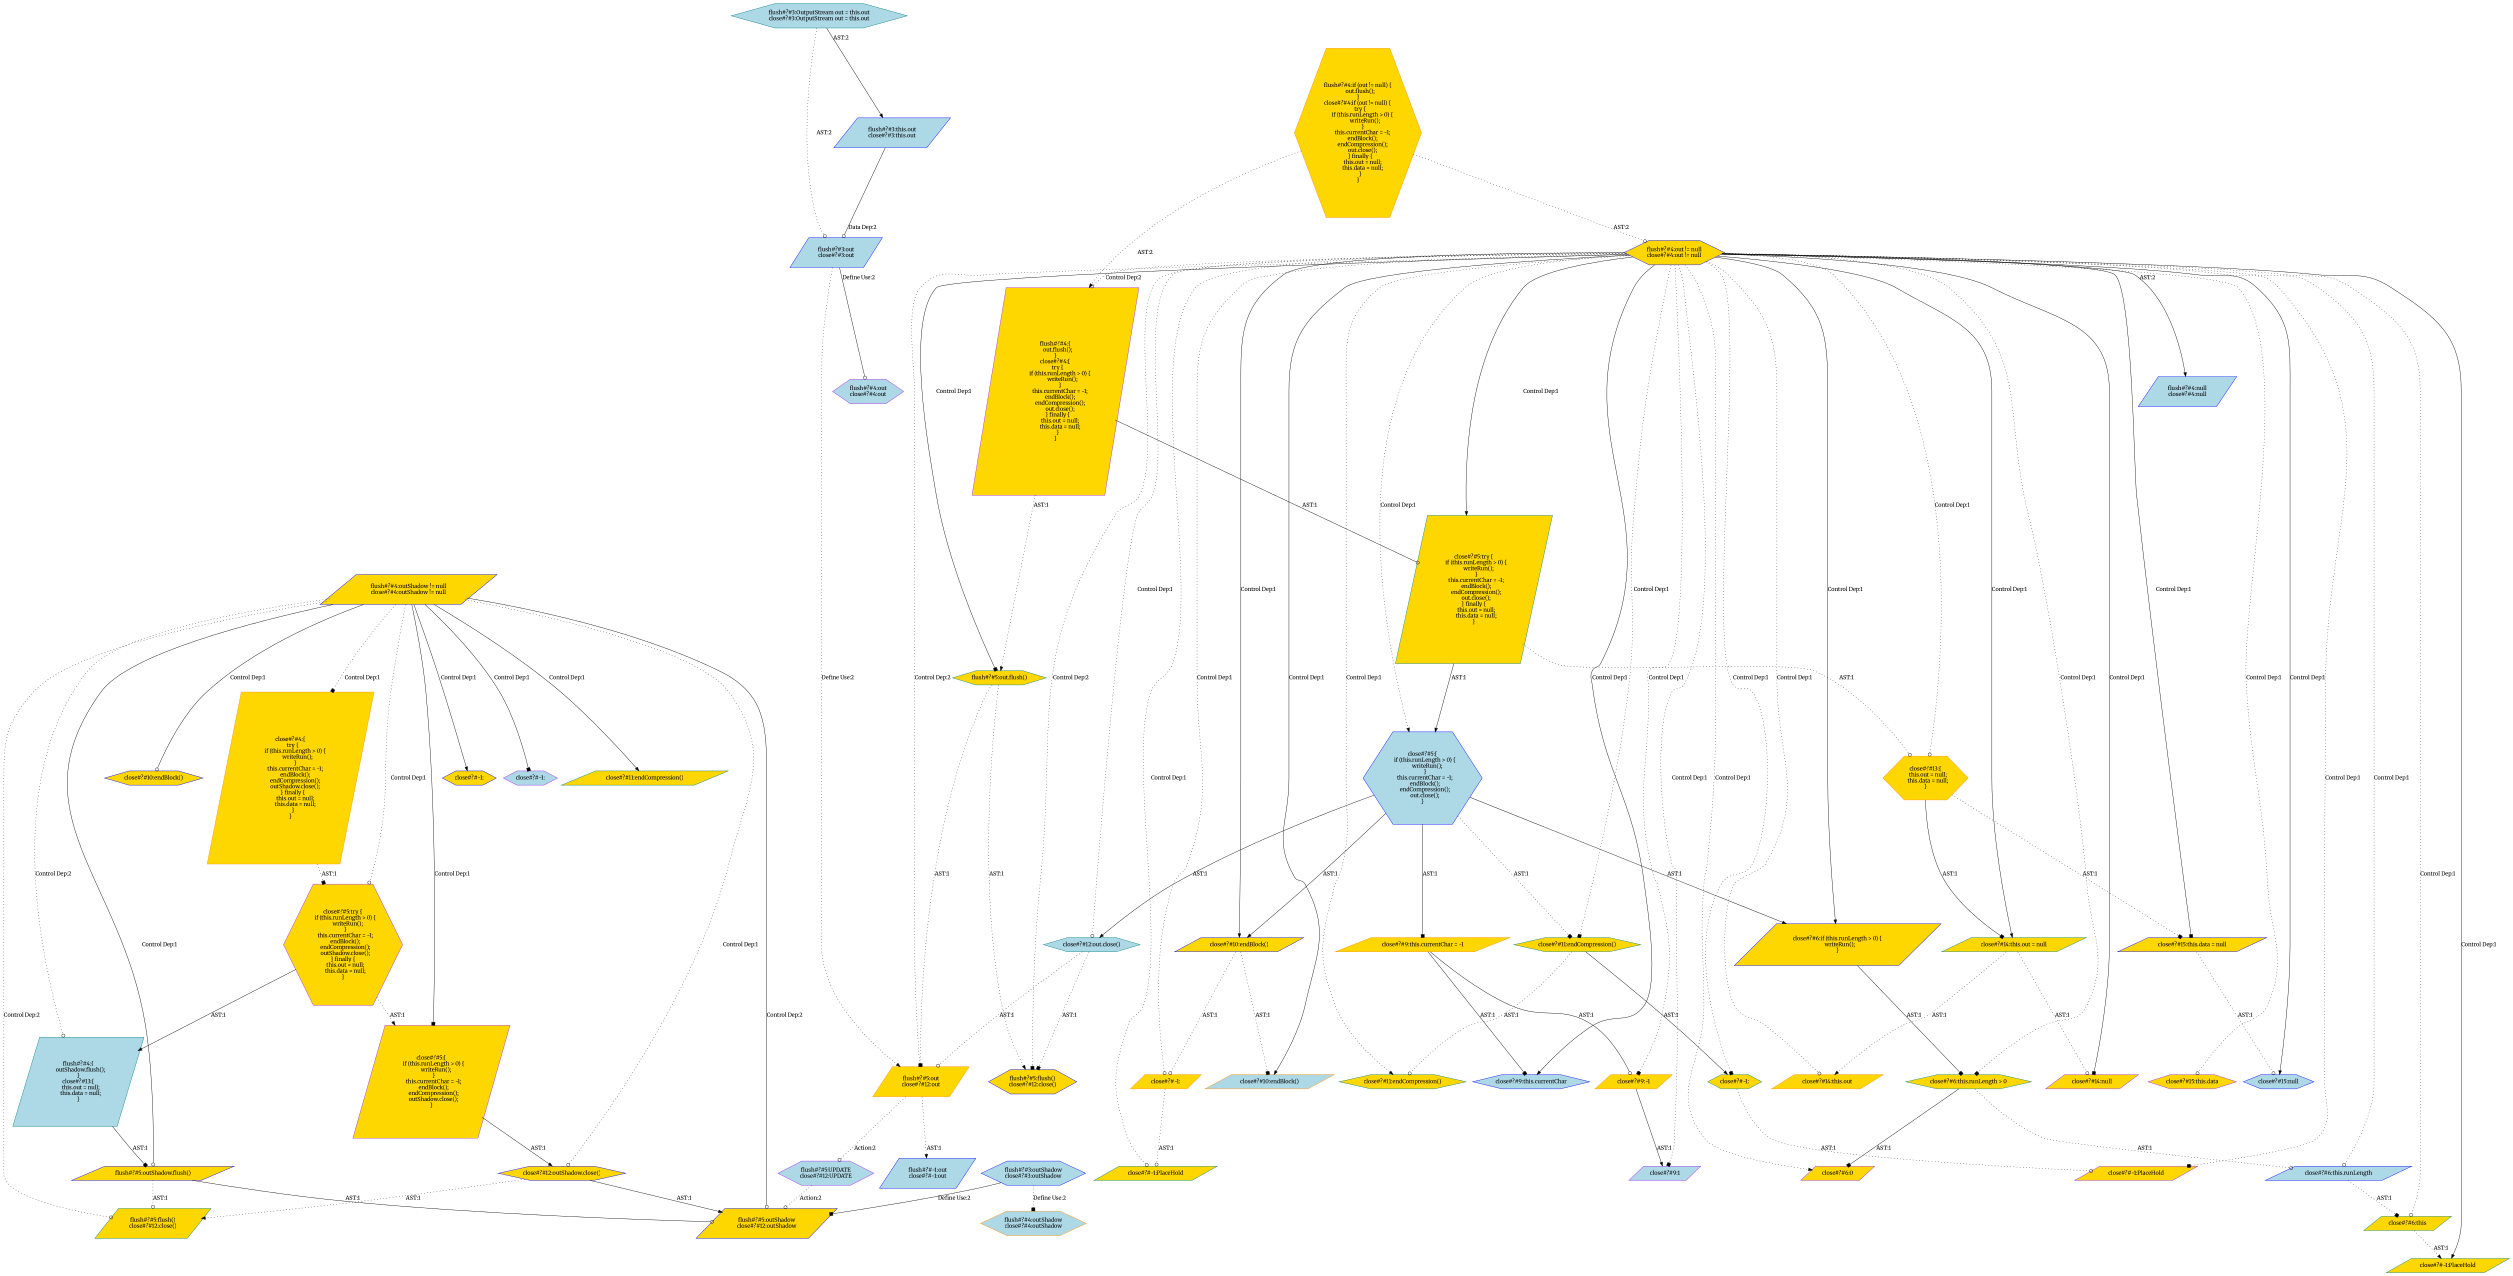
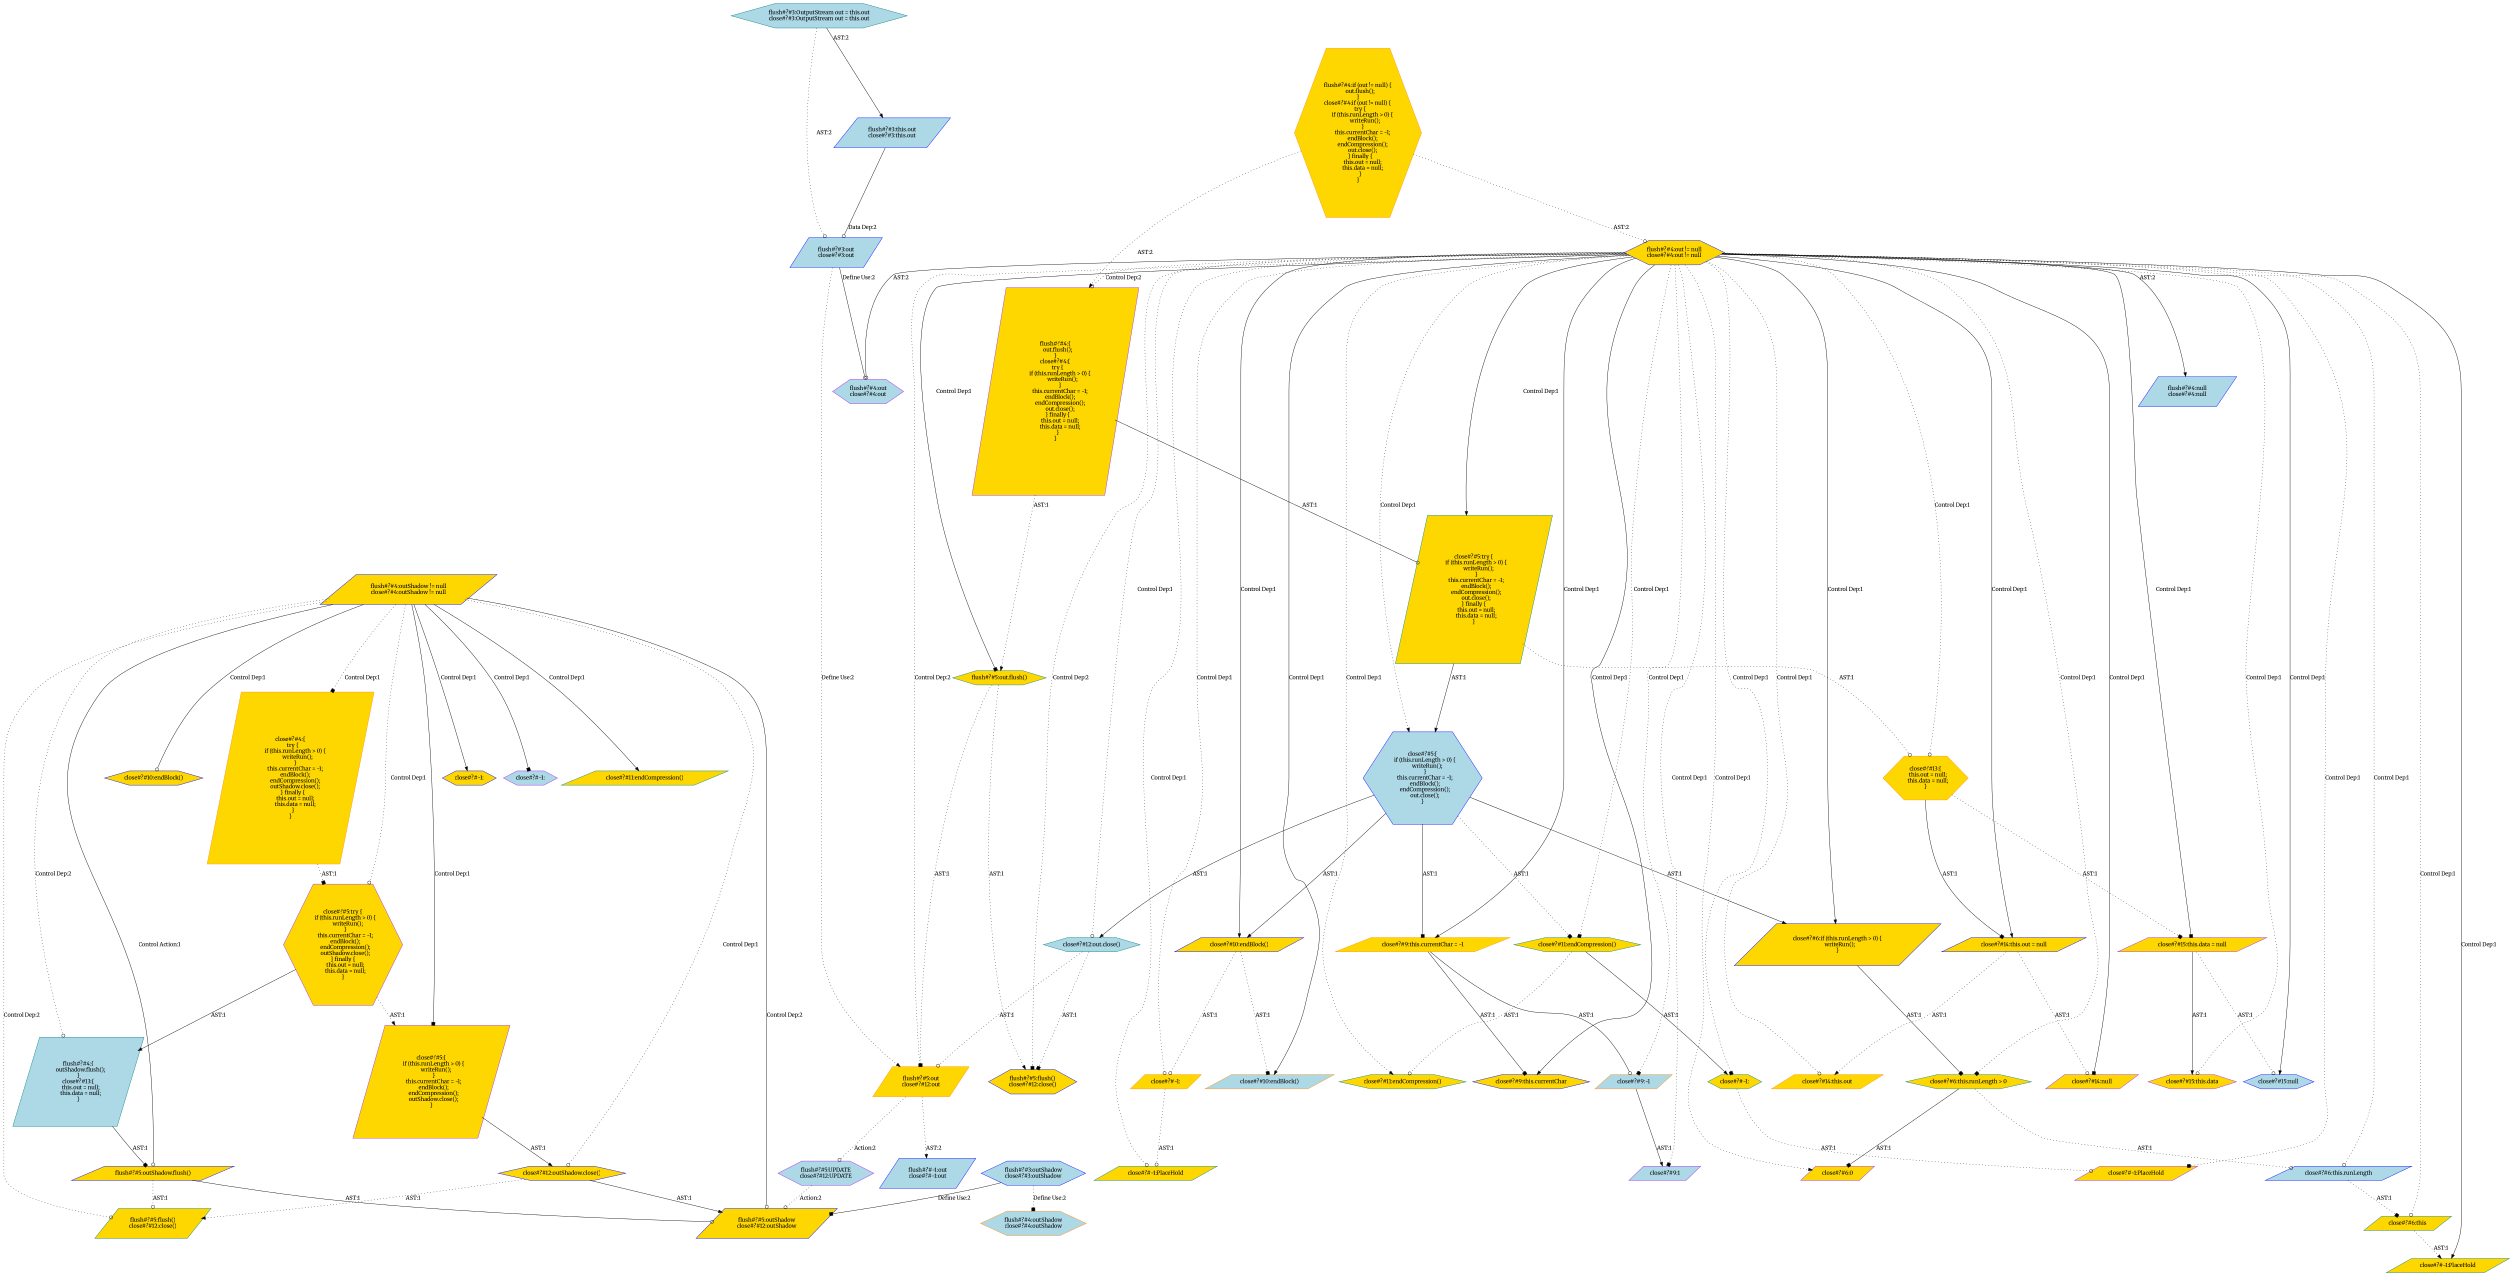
edge "flush#?#4:out != null close#?#4:out != null" -> "flush#?#4:out close#?#4:out": added, label "AST:2"
edge "flush#?#4:out != null close#?#4:out != null" -> "close#?#9:this.currentChar = -1": added, label "Control Dep:1"
edge "flush#?#4:outShadow != null close#?#4:outShadow != null" -> "flush#?#5:outShadow.flush()": label "Control Dep:1" -> "Control Action:1"
node "close#?#14:this.out = null": color teal -> blue
node "close#?#15:this.data = null": color blue -> purple
edge "close#?#15:this.data = null" -> "close#?#15:this.data": added, label "AST:1"
node "close#?#9:this.currentChar": fillcolor lightblue -> gold
node "close#?#9:-1": fillcolor gold -> lightblue
edge "flush#?#5:out close#?#12:out" -> "flush#?#-1:out close#?#-1:out": label "AST:1" -> "AST:2"
